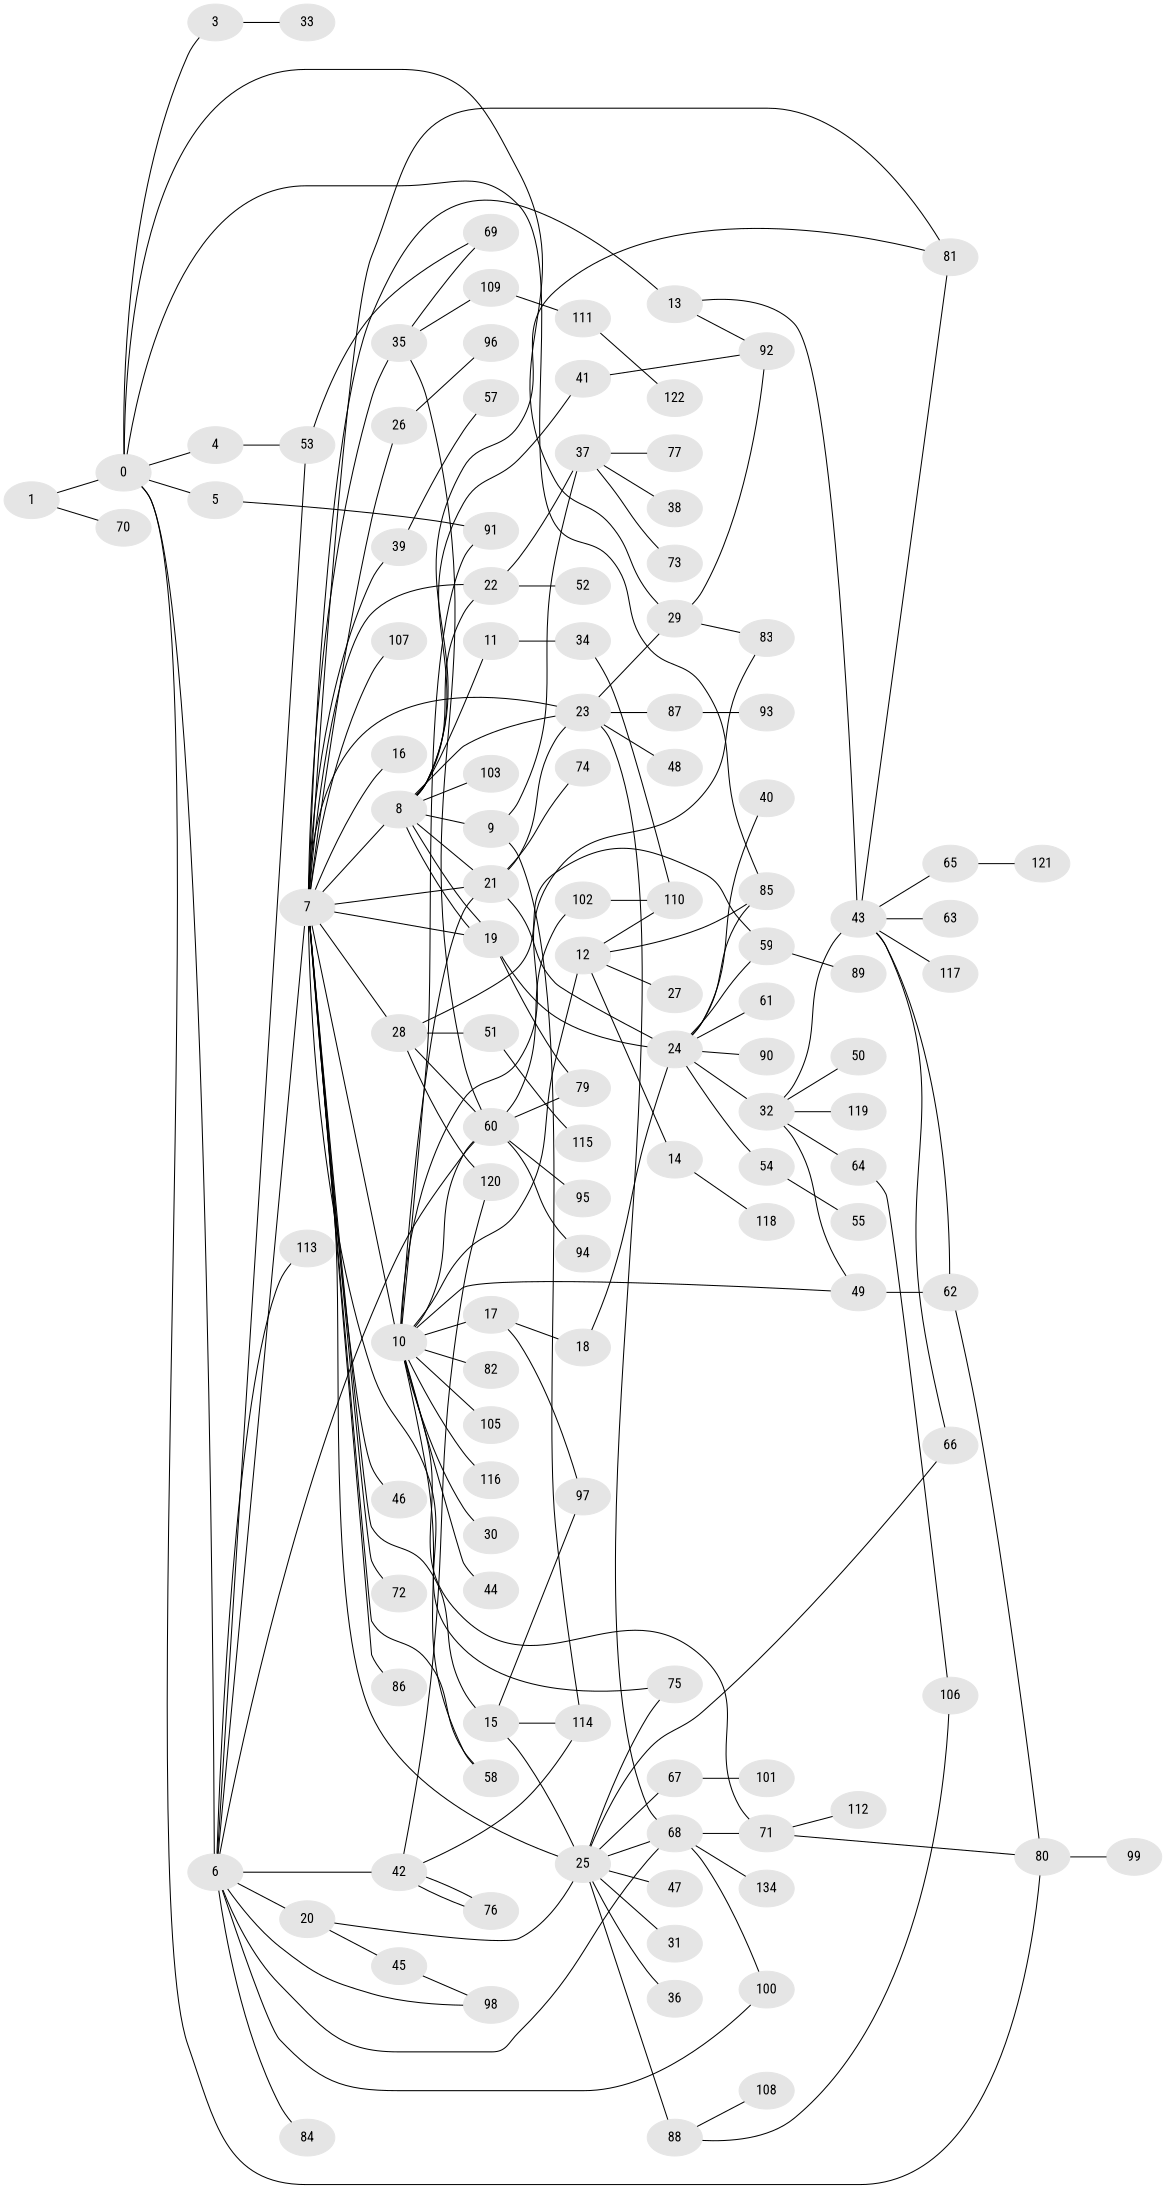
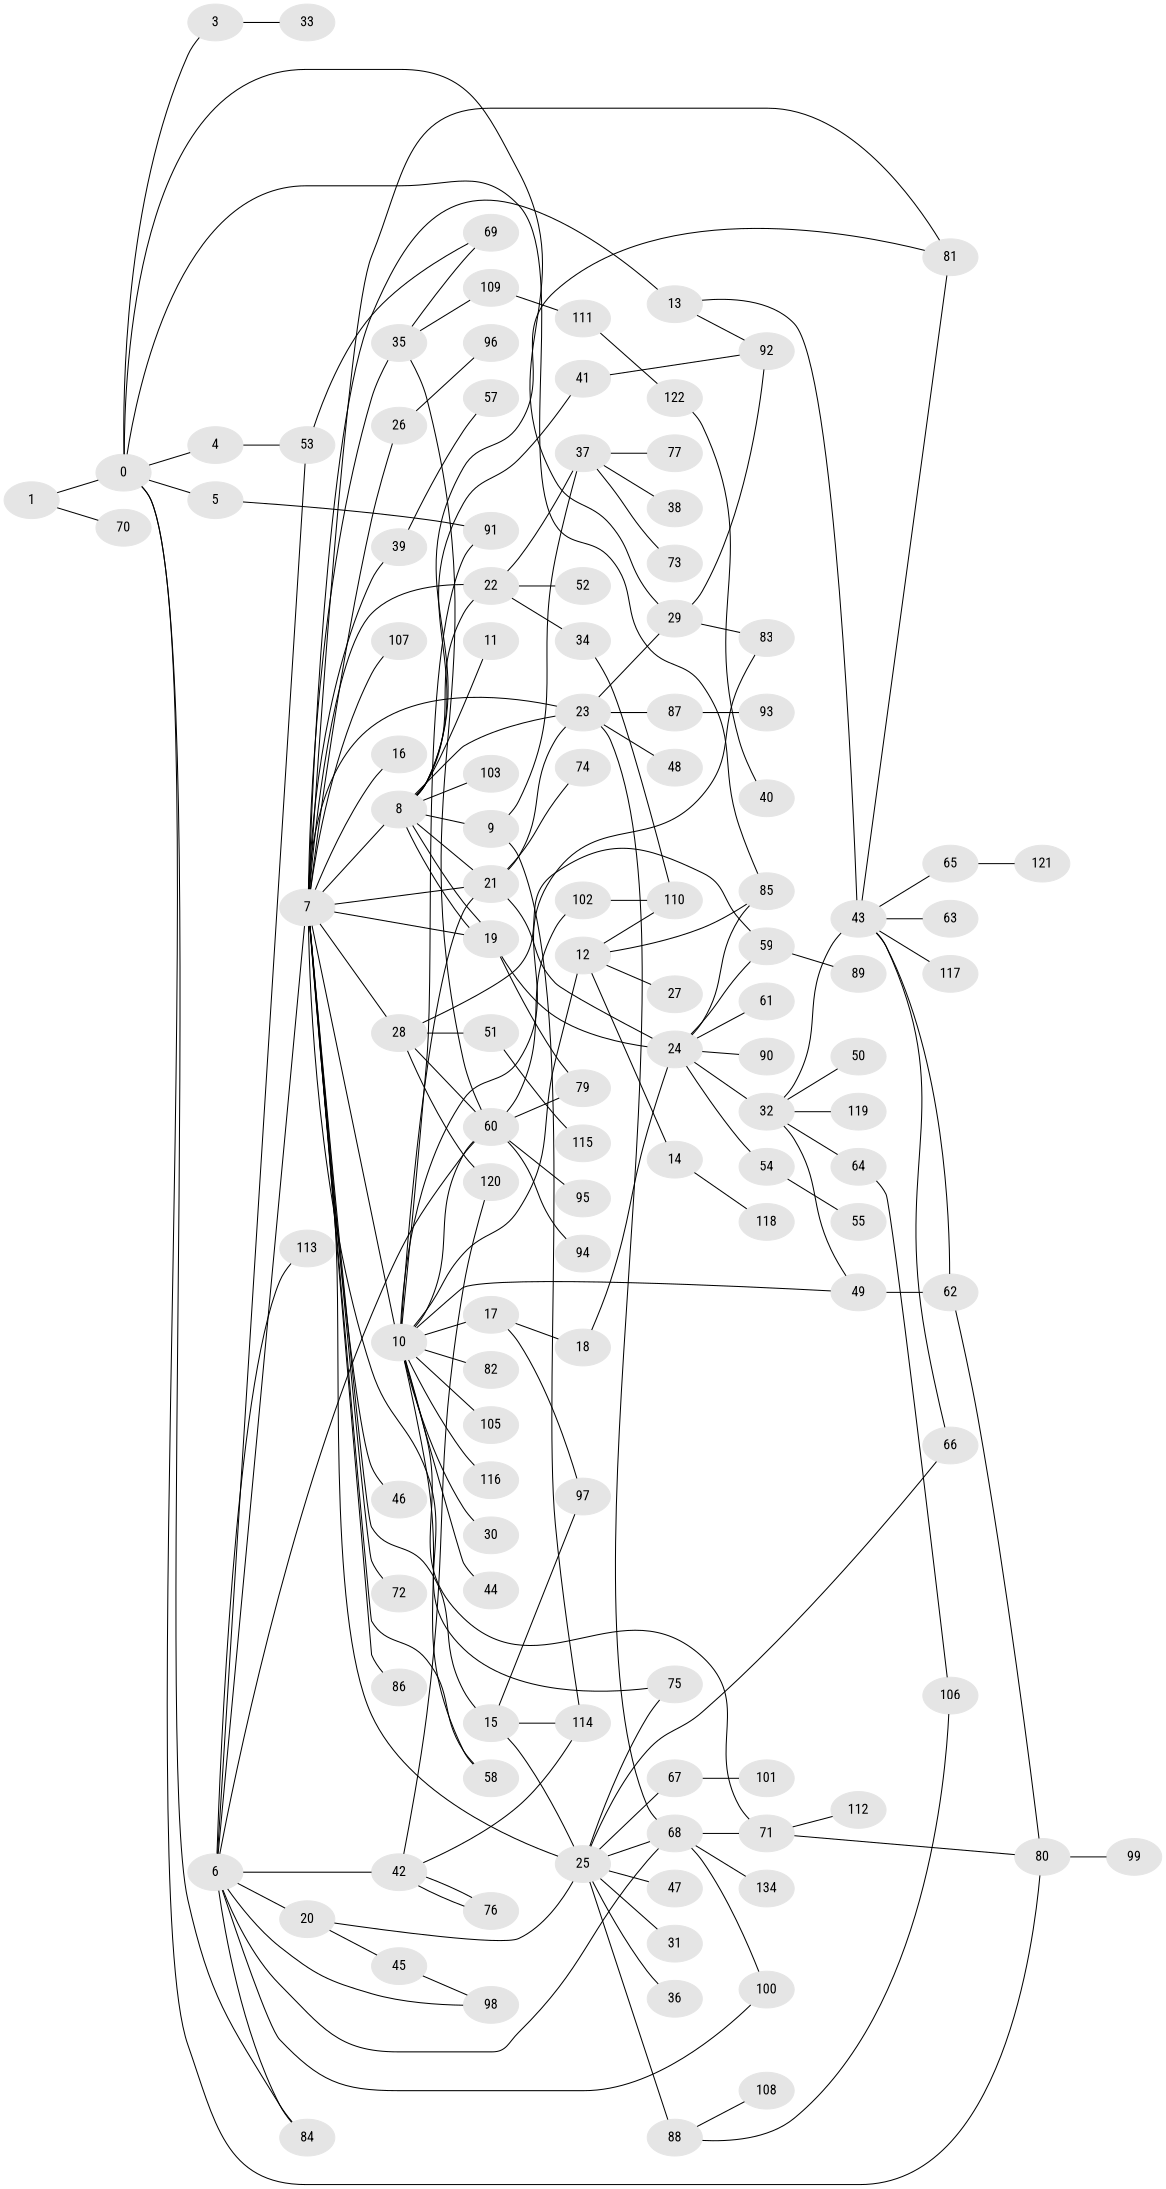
edge "11" -- "34": now "22" -- "34"
edge "40" -- "24": now "40" -- "122"
edge "0" -- "6": now "0" -- "84"
